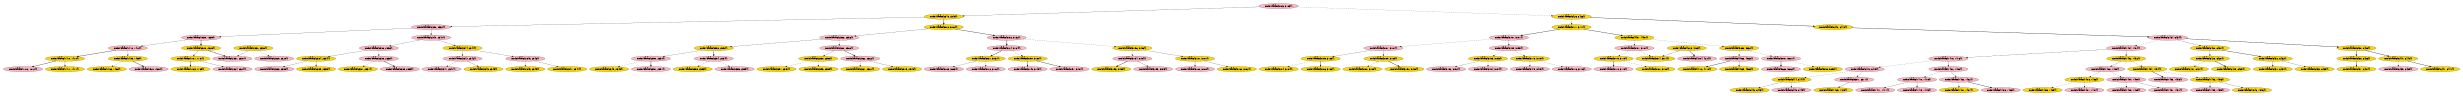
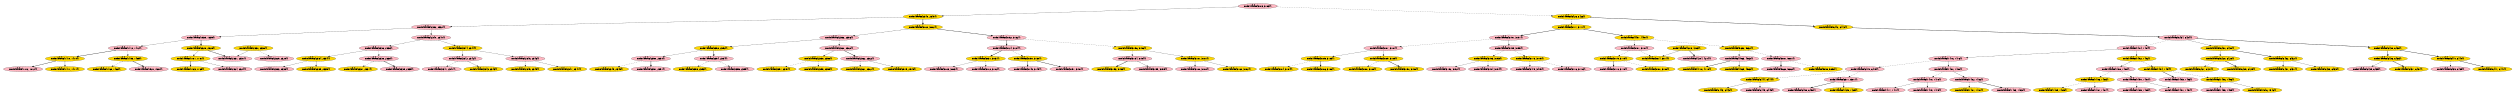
node "Node{data=[6435, 6435]}": added
node "Node{data=[6498, 6498]}": added
